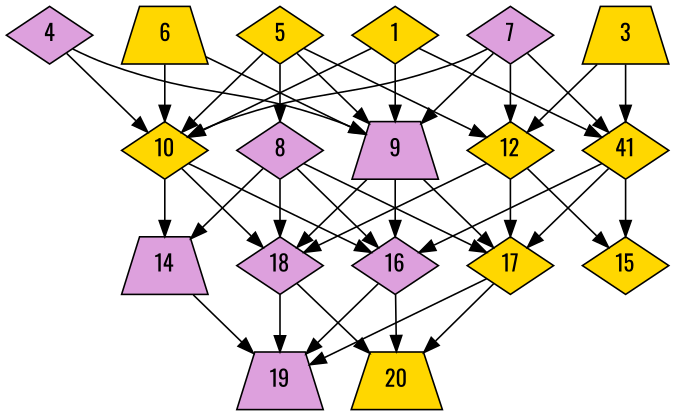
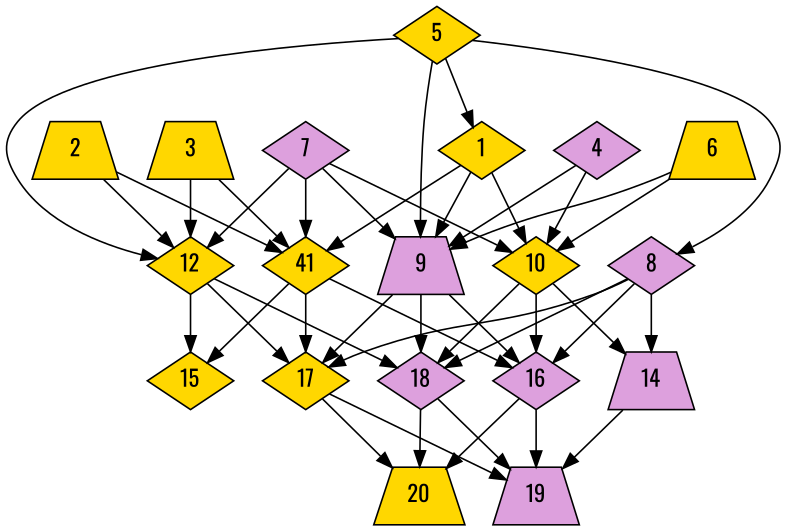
edge "5" -> "10": now "5" -> "1"
node "2": added
